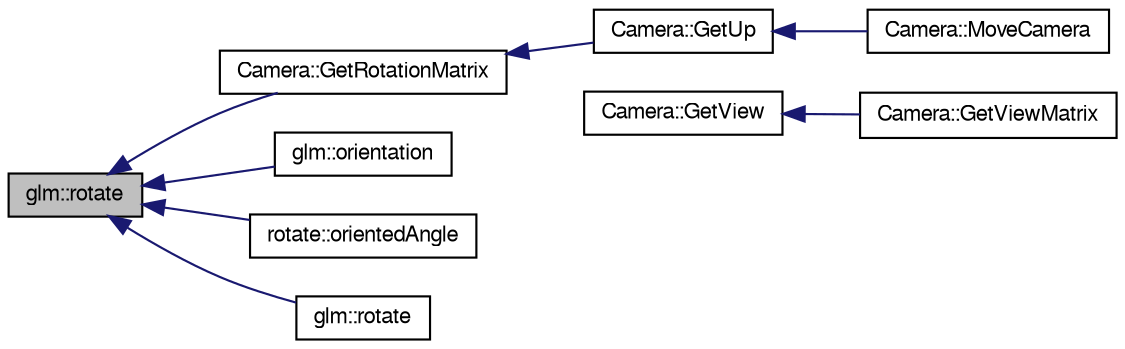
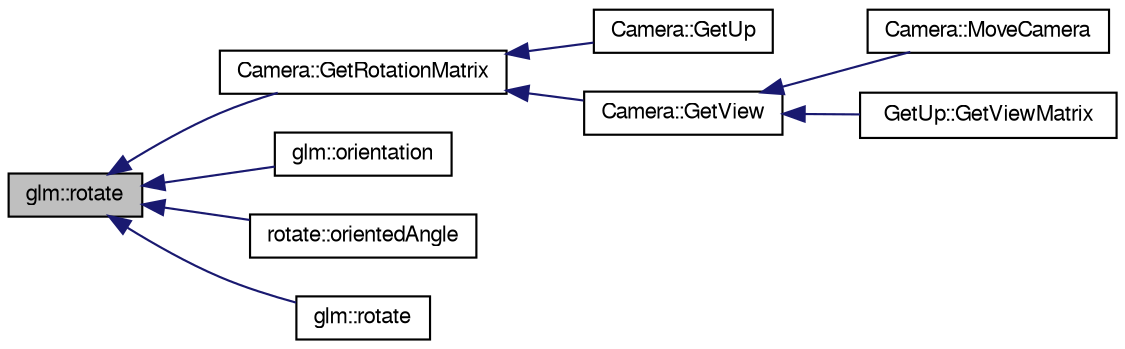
edge "Camera::MoveCamera" -> "Camera::GetUp": now "Camera::MoveCamera" -> "Camera::GetView"
edge "Camera::GetView" -> "Camera::GetRotationMatrix": added
node "Camera::GetViewMatrix": label "Camera::GetViewMatrix" -> "GetUp::GetViewMatrix"
